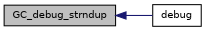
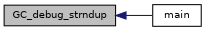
node "debug": label "debug" -> "main"
